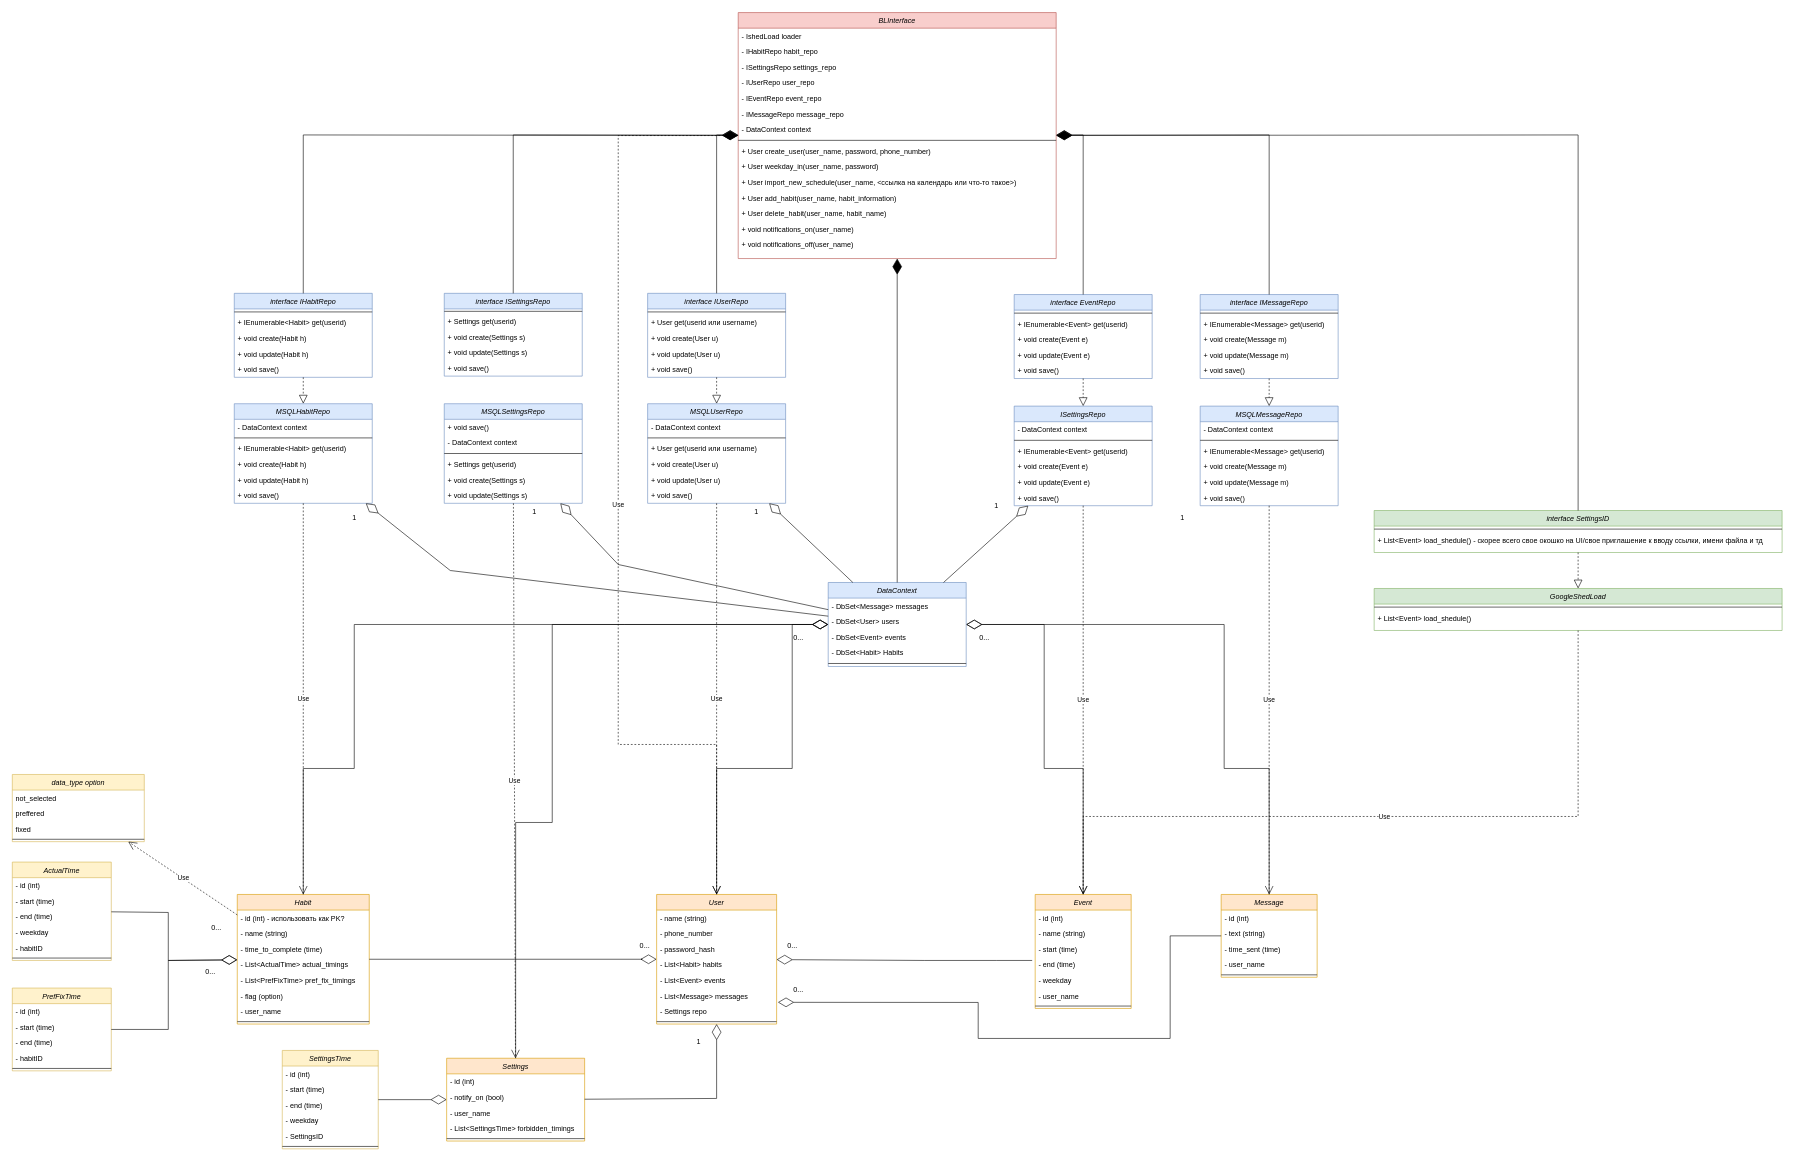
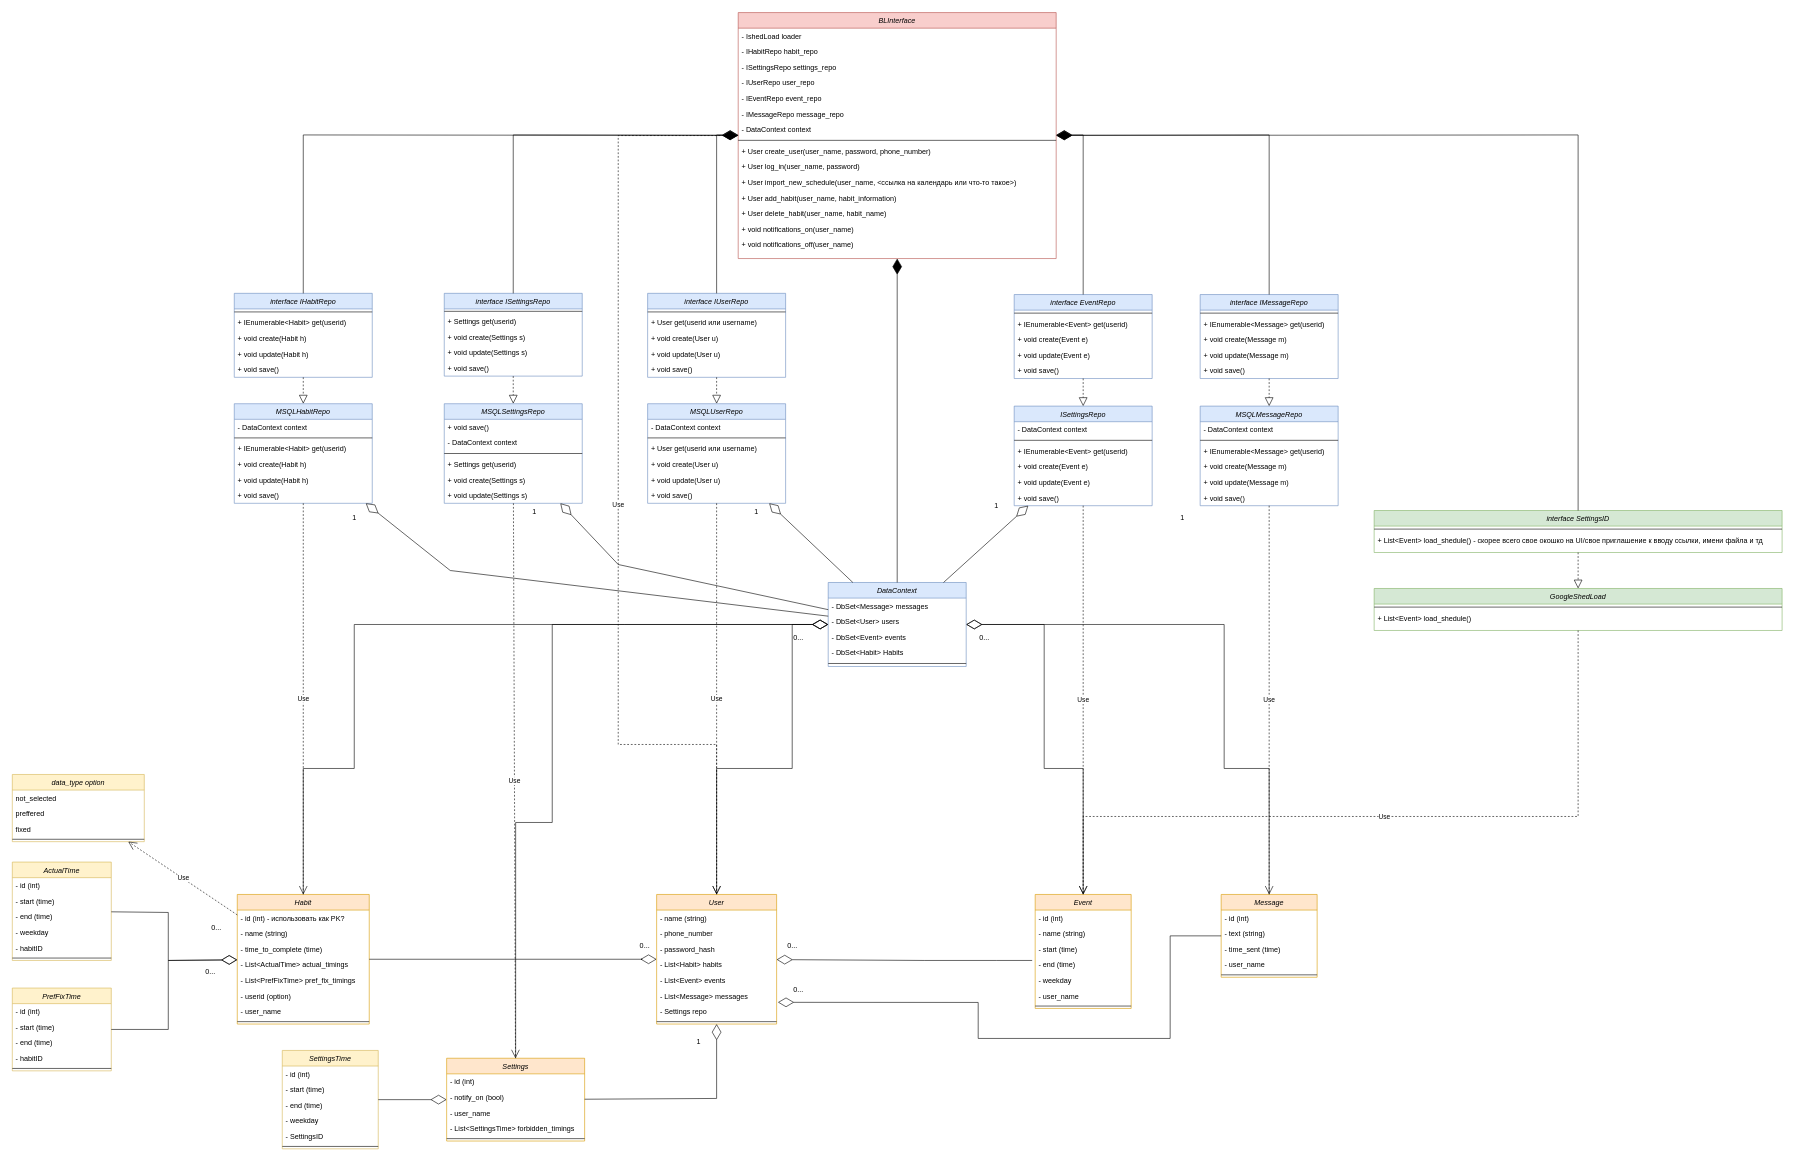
node "+ User weekday_in(user_name, password)": label "+ User weekday_in(user_name, password)" -> "+ User log_in(user_name, password)"
edge "interface ISettingsRepo" -> "MSQLSettingsRepo": added
node "- flag (option)": label "- flag (option)" -> "- userid (option)"
